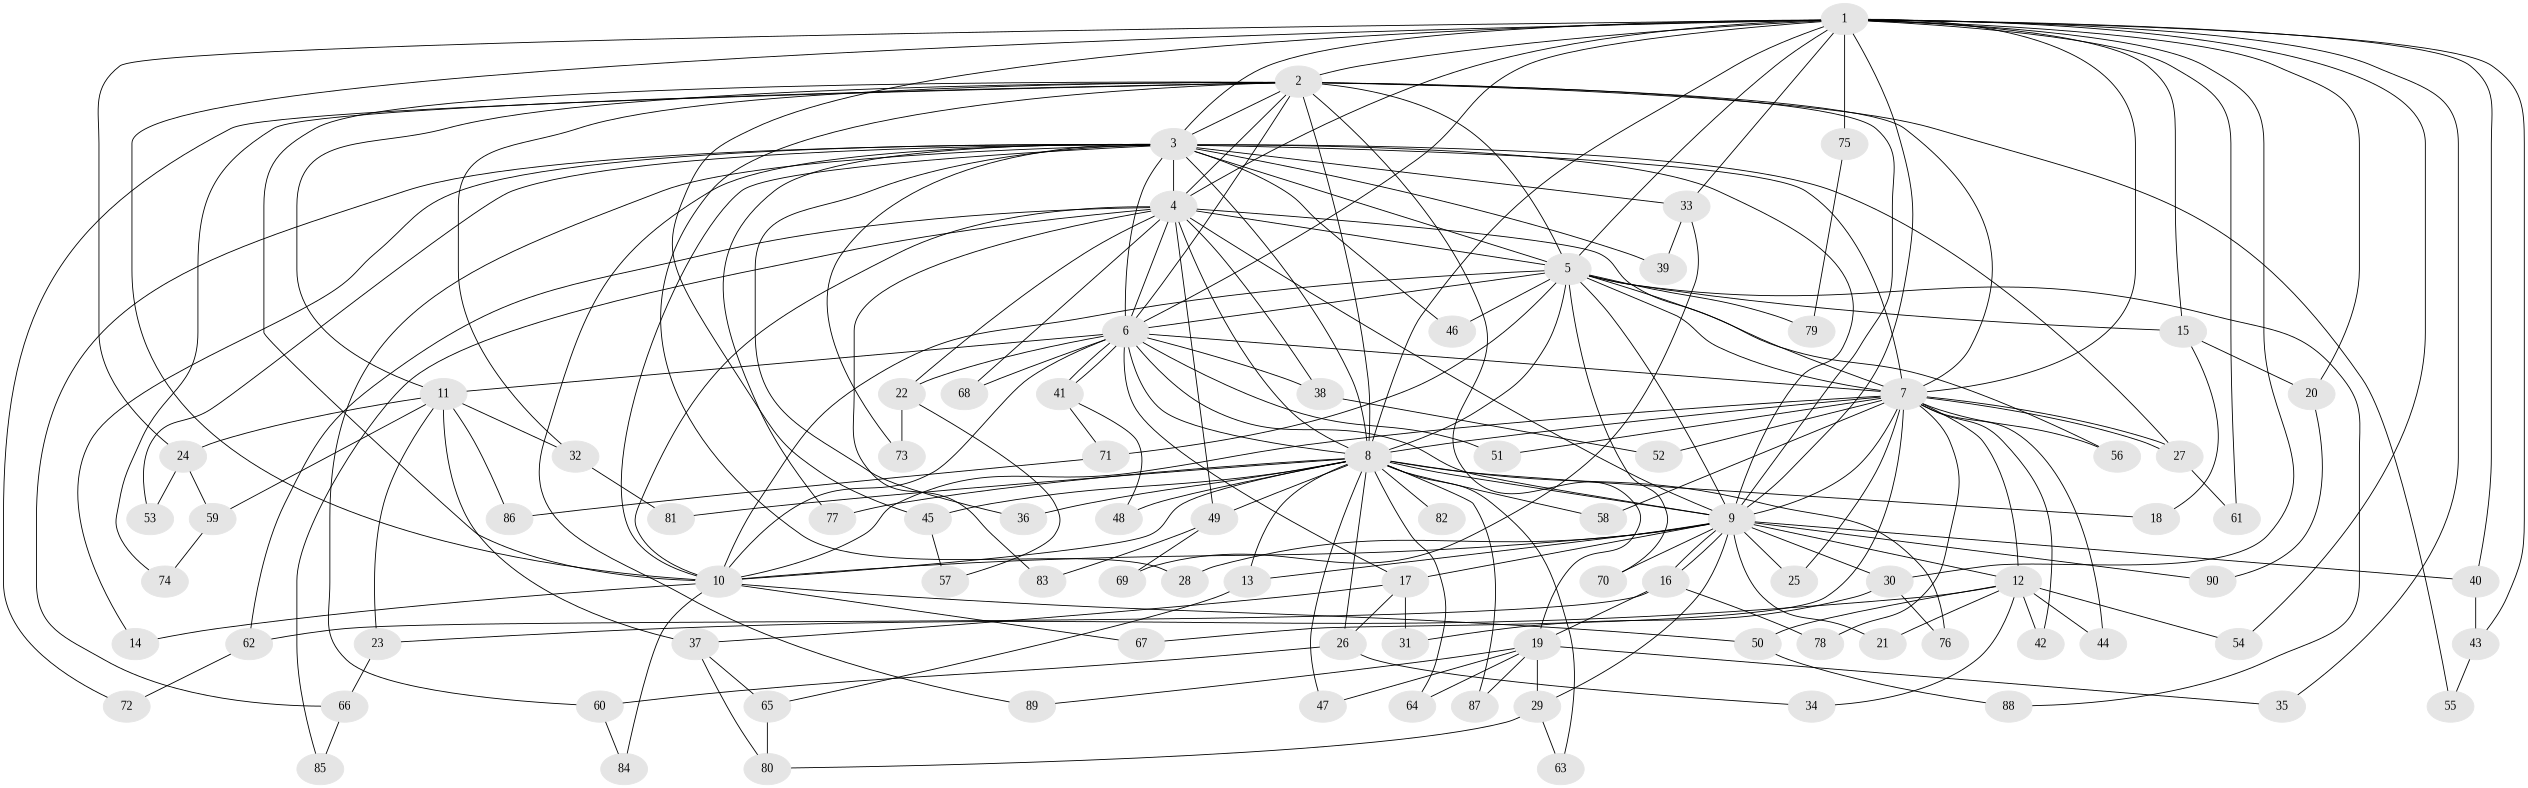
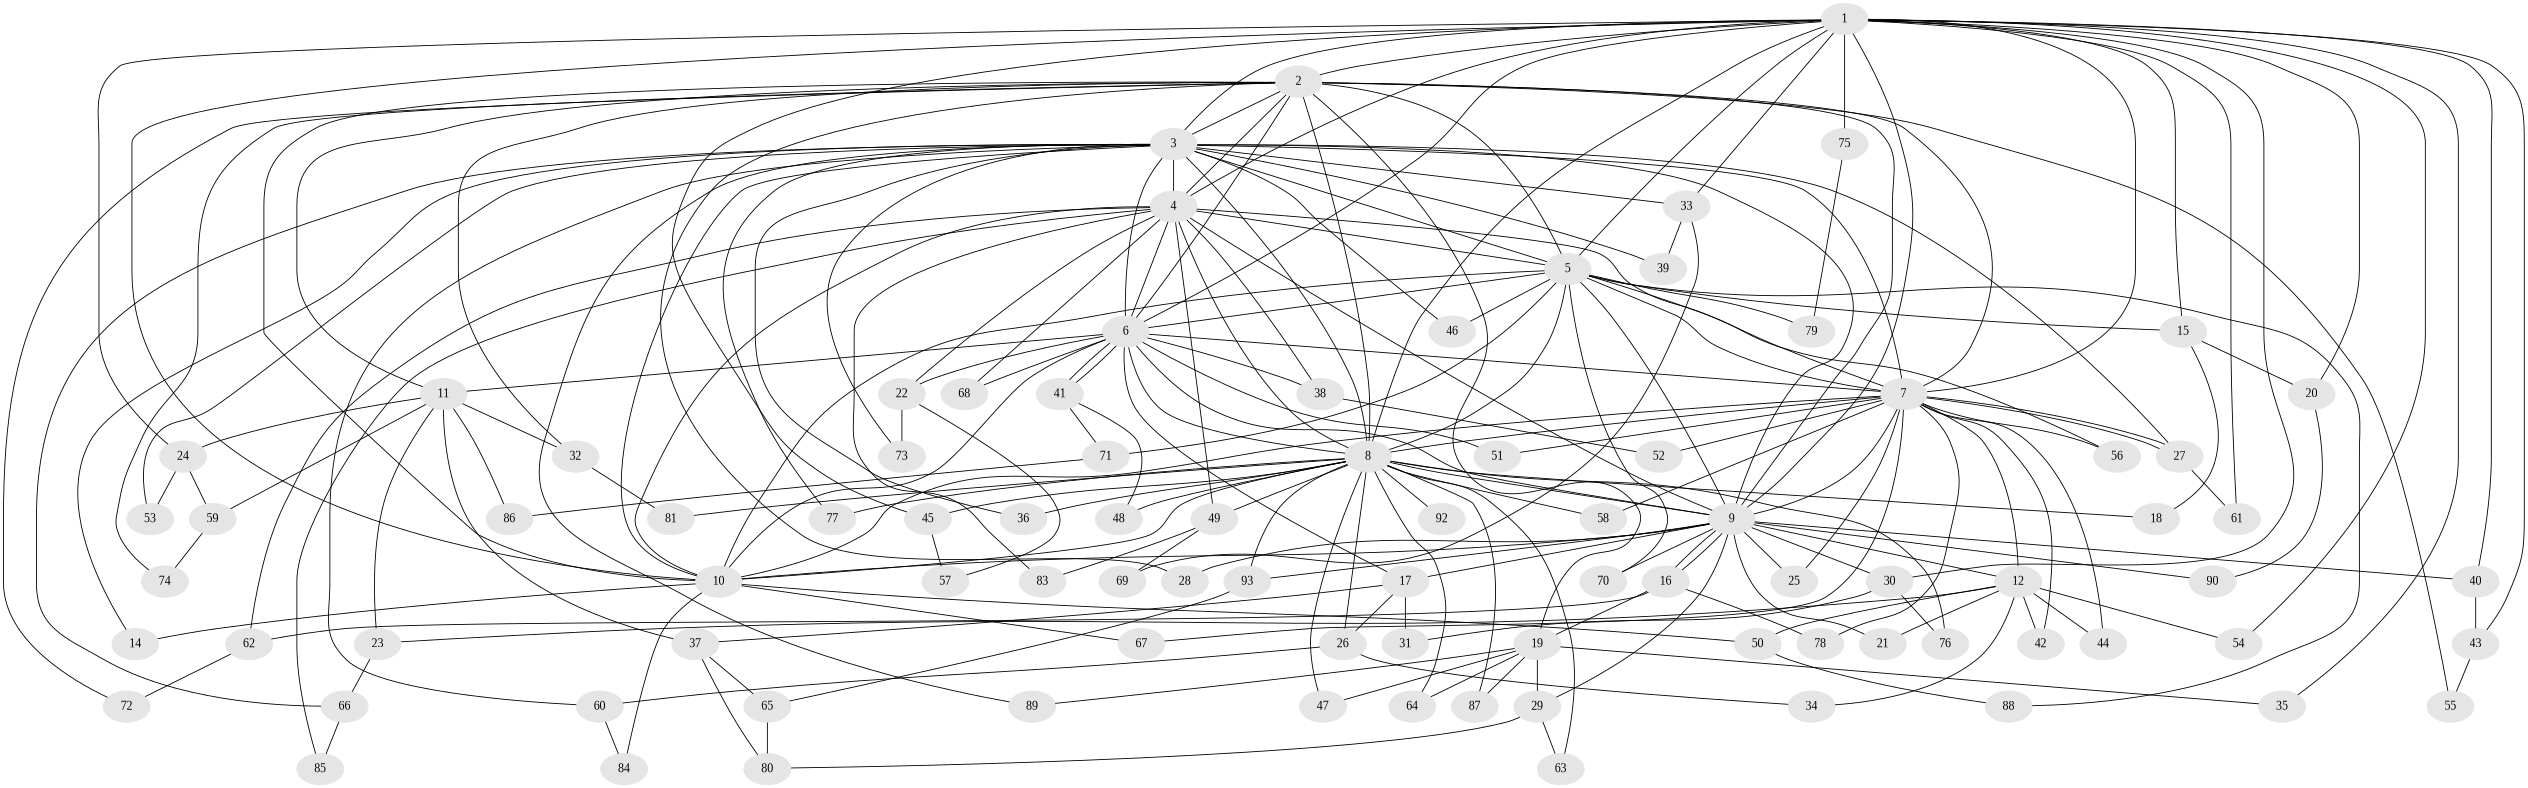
node "82": label "82" -> "92"
node "13": label "13" -> "93"
